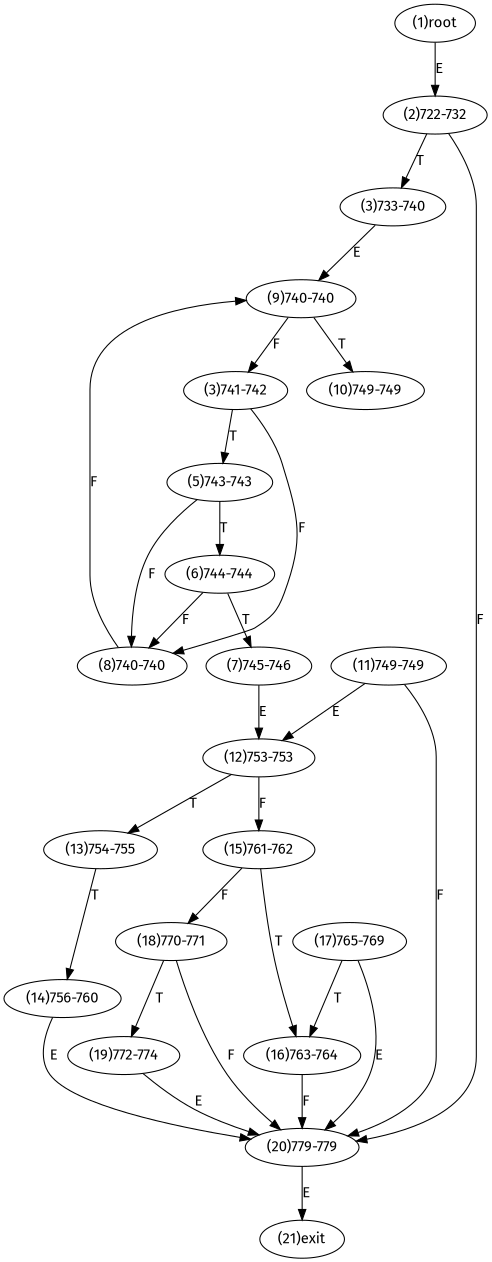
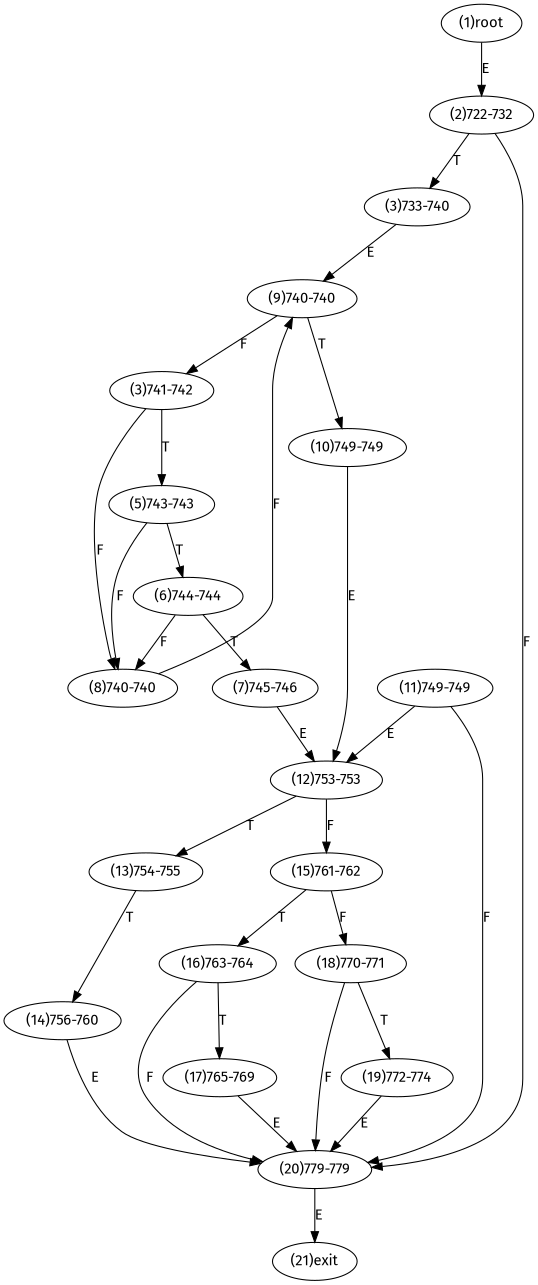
edge "(10)749-749" -> "(12)753-753": added, label "E"
edge "(17)765-769" -> "(16)763-764": reversed
